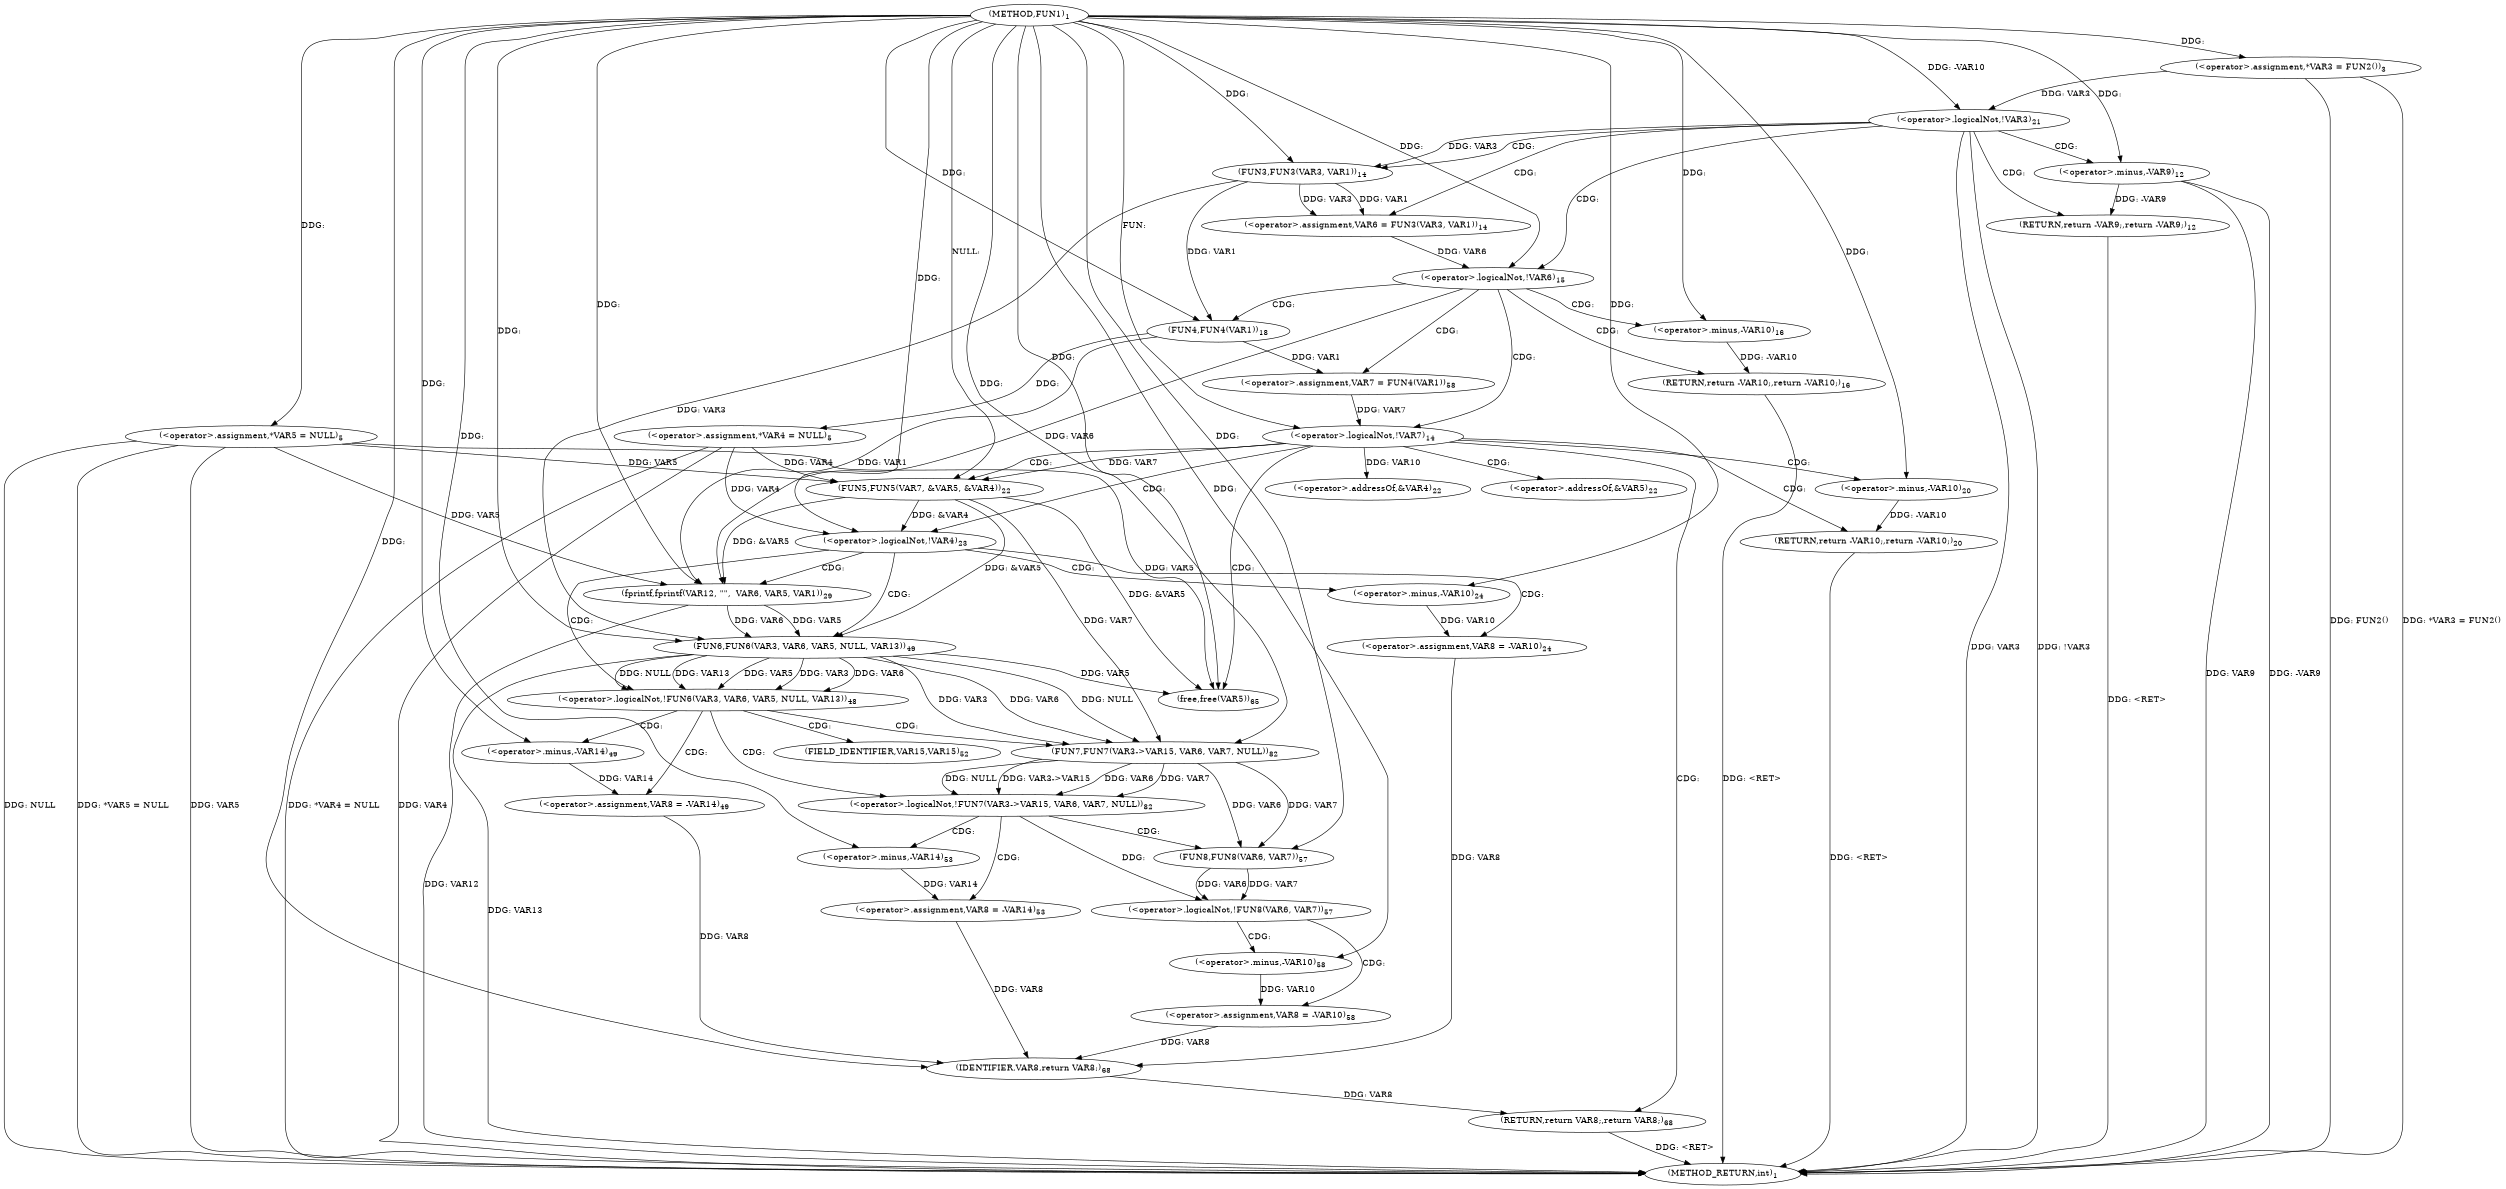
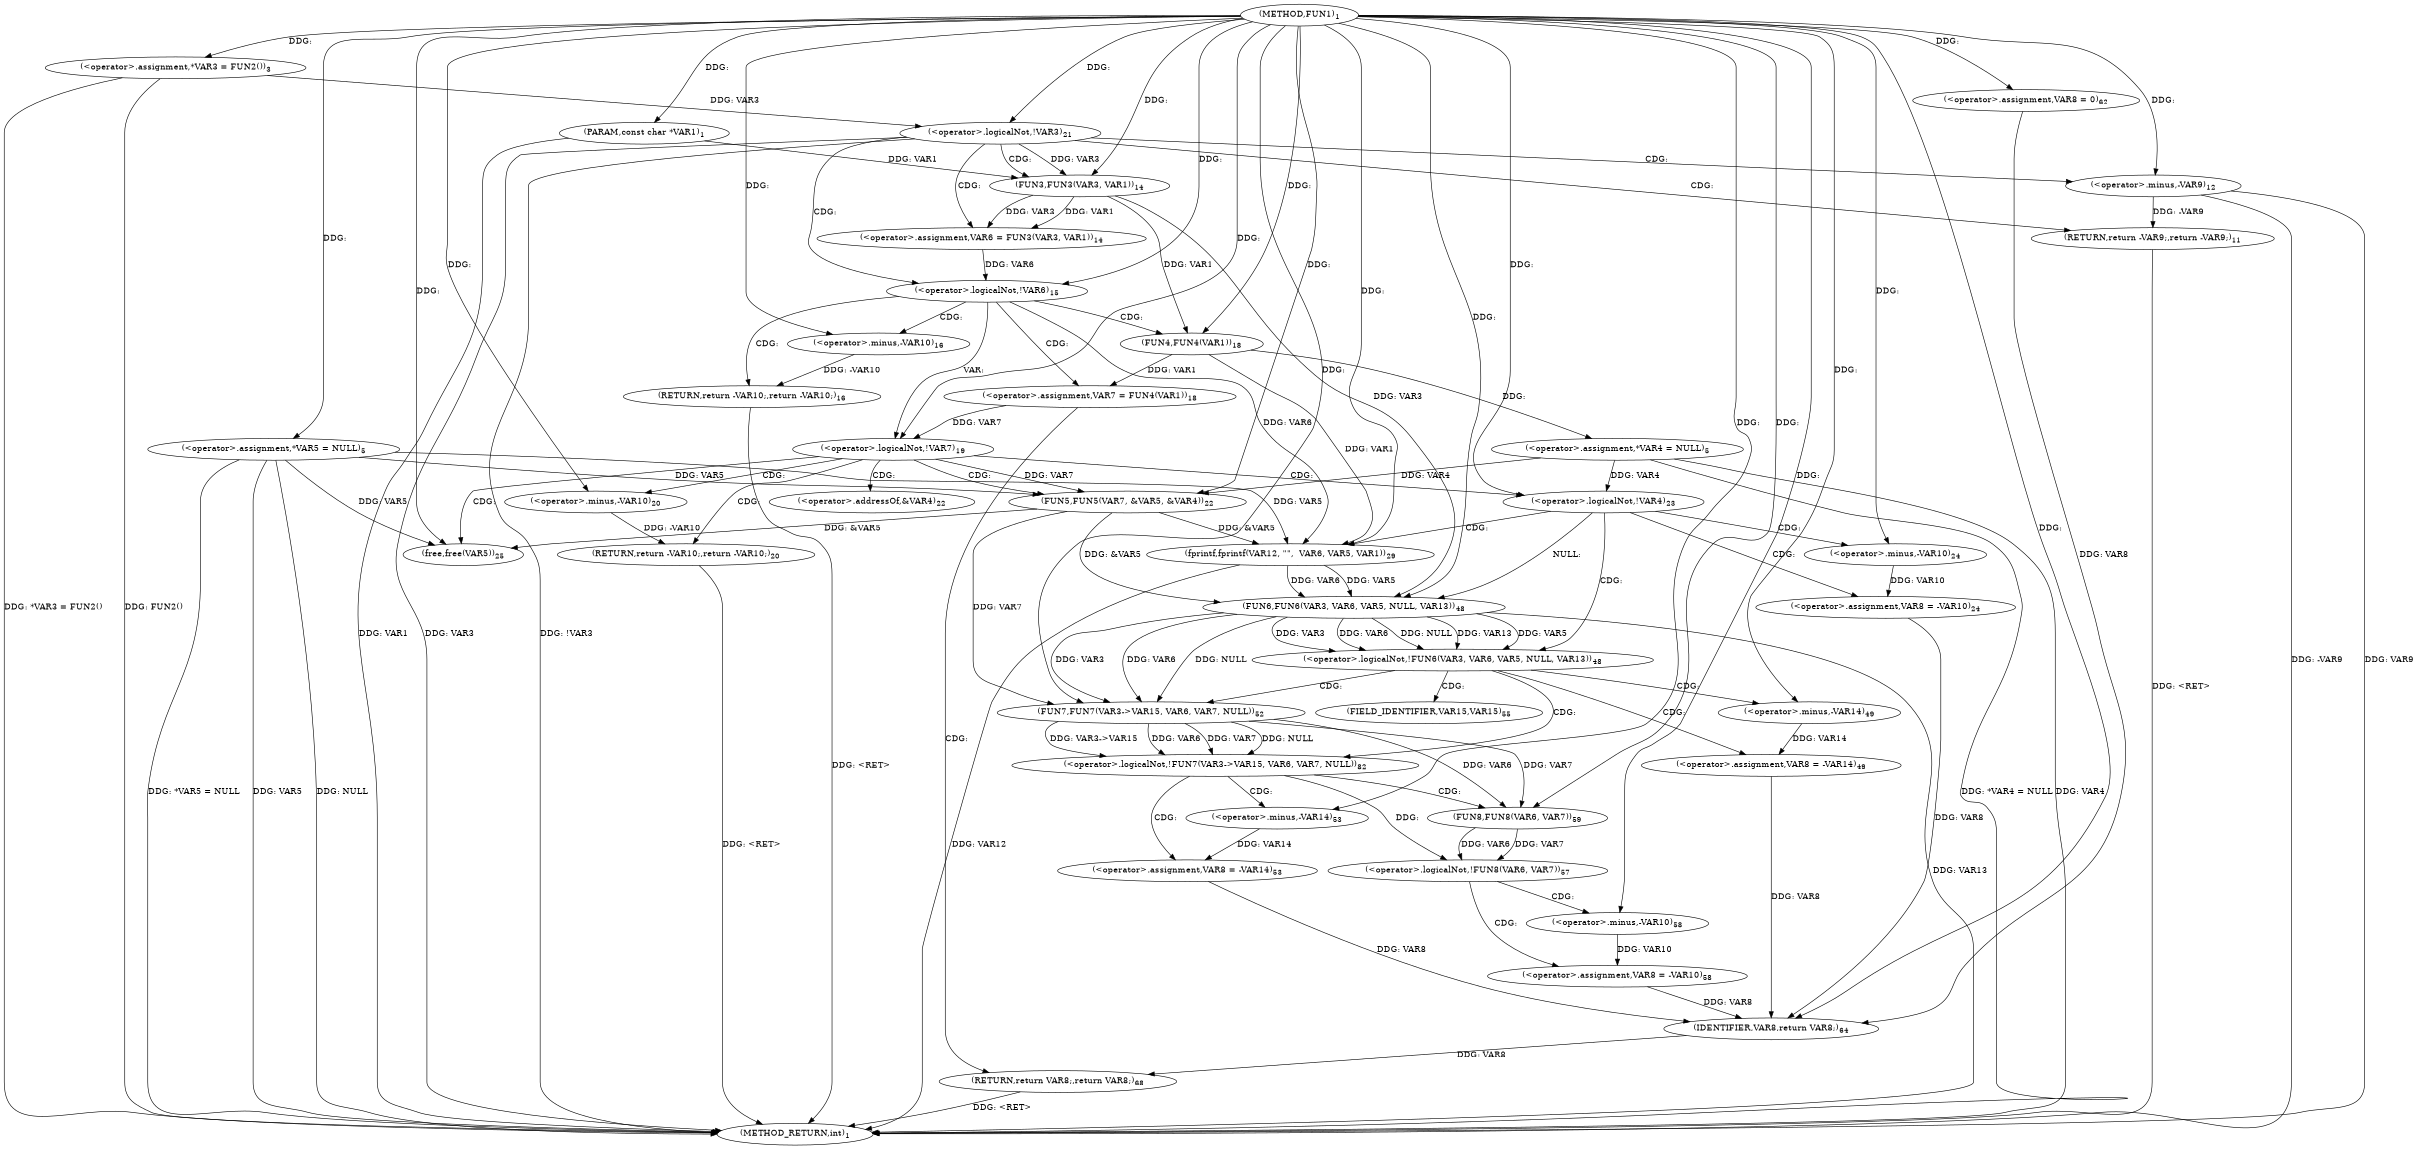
edge "(METHOD,FUN1)" -> "(<operator>.logicalNot,!VAR3)": label "DDG: -VAR10" -> "DDG: "
node "(<operator>.assignment,VAR8 = 0)": added
node "(PARAM,const char *VAR1)": added
node "(RETURN,return -VAR9;,return -VAR9;)": text "12" -> "11"
edge "(METHOD,FUN1)" -> "(<operator>.logicalNot,!VAR7)": label "FUN: " -> "DDG: "
edge "(METHOD,FUN1)" -> "(FUN5,FUN5(VAR7, &VAR5, &VAR4))": label "NULL: " -> "DDG: "
edge "(<operator>.logicalNot,!VAR6)" -> "(<operator>.logicalNot,!VAR7)": label "CDG: " -> "VAR: "
node "(<operator>.assignment,VAR7 = FUN4(VAR1))": text "58" -> "18"
node "(<operator>.logicalNot,!VAR7)": text "14" -> "19"
edge "(<operator>.logicalNot,!VAR7)" -> "(<operator>.addressOf,&VAR4)": label "DDG: VAR10" -> "CDG: "
node "(<operator>.addressOf,&VAR5)": removed
edge "(FUN5,FUN5(VAR7, &VAR5, &VAR4))" -> "(<operator>.logicalNot,!VAR4)": removed, label "DDG: &VAR4"
edge "(<operator>.logicalNot,!VAR4)" -> "(FUN6,FUN6(VAR3, VAR6, VAR5, NULL, VAR13))": label "CDG: " -> "NULL: "
node "(FUN6,FUN6(VAR3, VAR6, VAR5, NULL, VAR13))": text "49" -> "48"
edge "(FUN6,FUN6(VAR3, VAR6, VAR5, NULL, VAR13))" -> "(free,free(VAR5))": removed, label "DDG: VAR5"
edge "(<operator>.logicalNot,!VAR7)" -> "(RETURN,return VAR8;,return VAR8;)": now "(<operator>.assignment,VAR7 = FUN4(VAR1))" -> "(RETURN,return VAR8;,return VAR8;)"
node "(free,free(VAR5))": text "65" -> "25"
node "(FIELD_IDENTIFIER,VAR15,VAR15)": text "52" -> "55"
node "(FUN7,FUN7(VAR3->VAR15, VAR6, VAR7, NULL))": text "82" -> "52"
node "(FUN8,FUN8(VAR6, VAR7))": text "57" -> "59"
node "(IDENTIFIER,VAR8,return VAR8;)": text "68" -> "64"
